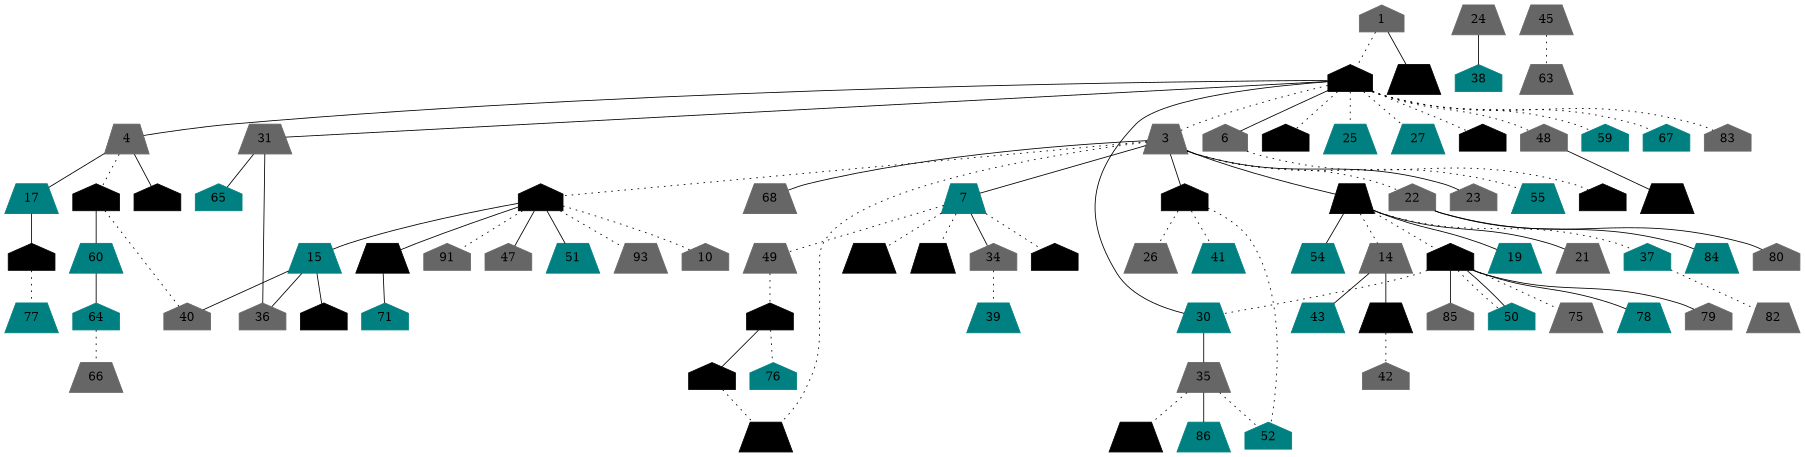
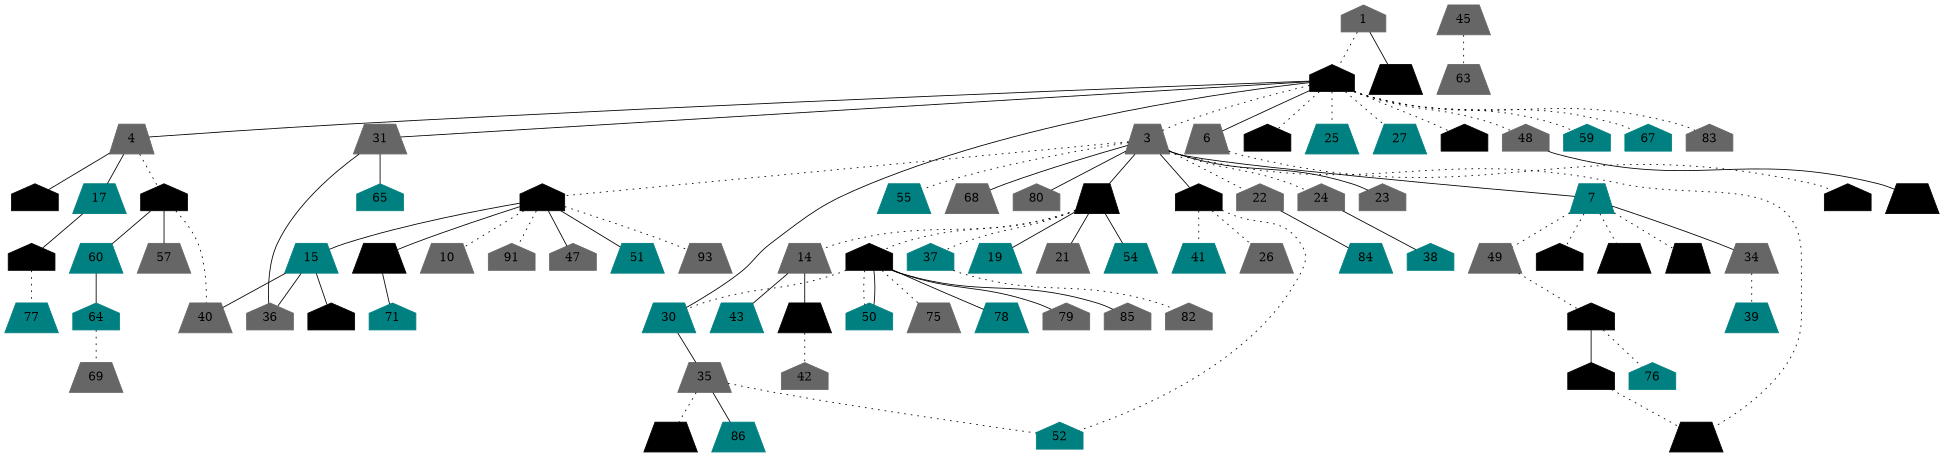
node "24": shape trapezium -> house
node "6": shape house -> trapezium
edge "3" -- "24": added
edge "22" -- "80": now "3" -- "80"
node "57": added
node "10": shape house -> trapezium
node "34": shape house -> trapezium
node "40": shape house -> trapezium
node "82": shape trapezium -> house
node "66": label "66" -> "69"
